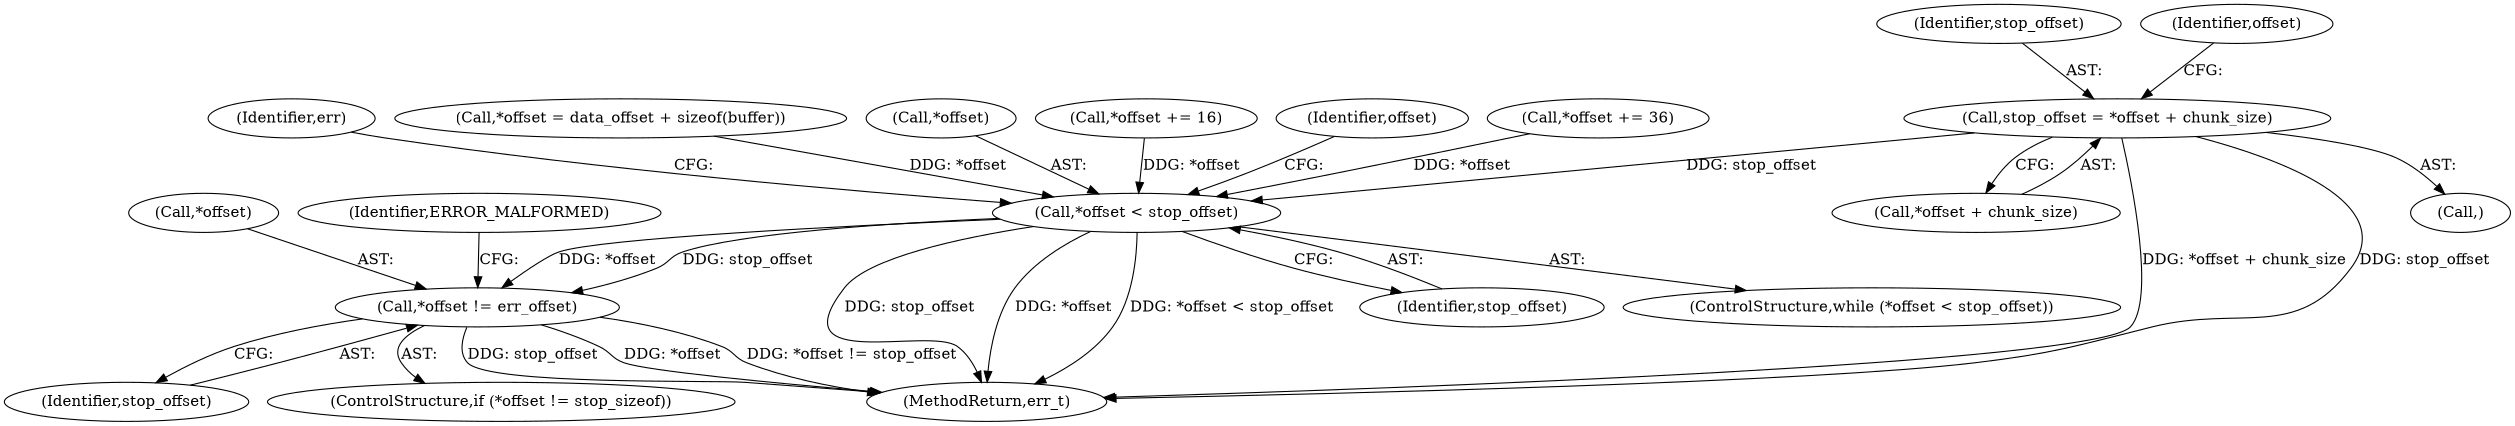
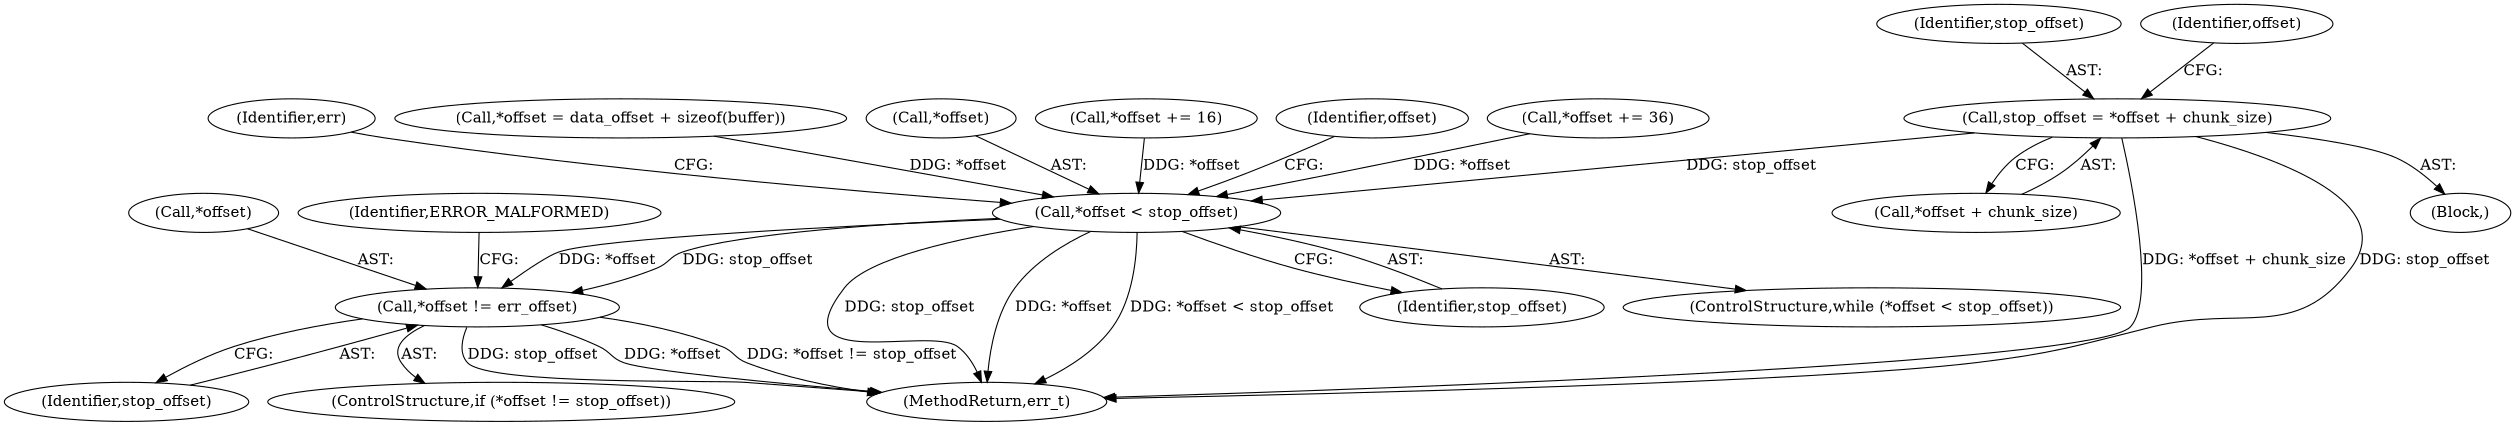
node "(Call,)": label "(Call,)" -> "(Block,)"
node "(ControlStructure,if (*offset != stop_sizeof))": label "(ControlStructure,if (*offset != stop_sizeof))" -> "(ControlStructure,if (*offset != stop_offset))"
